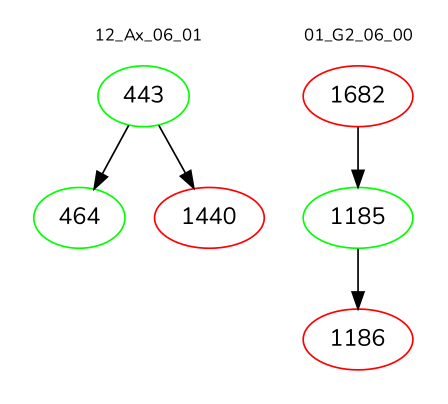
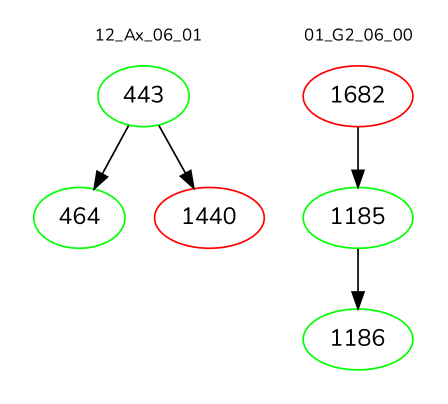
node "1186": color red -> green
